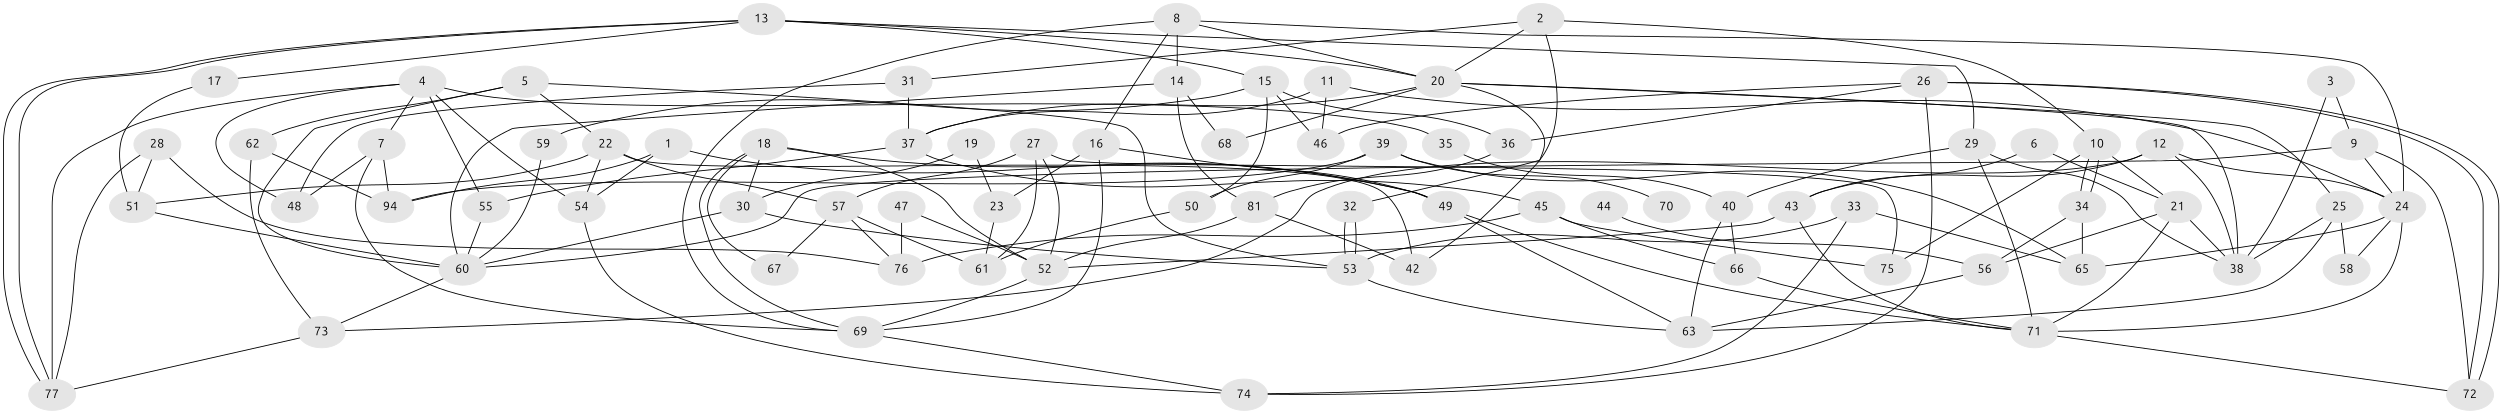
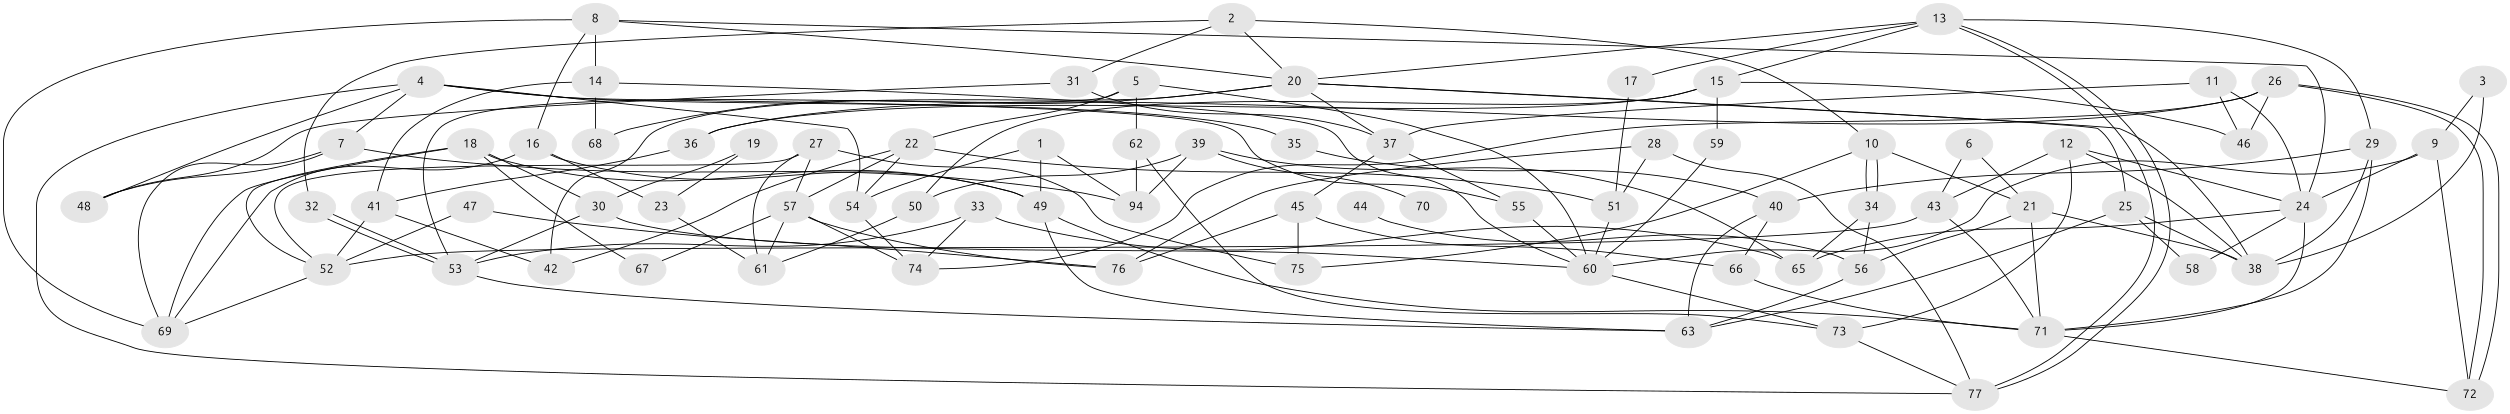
node "81": label "81" -> "41"
edge "69" -- "74": now "57" -- "74"
